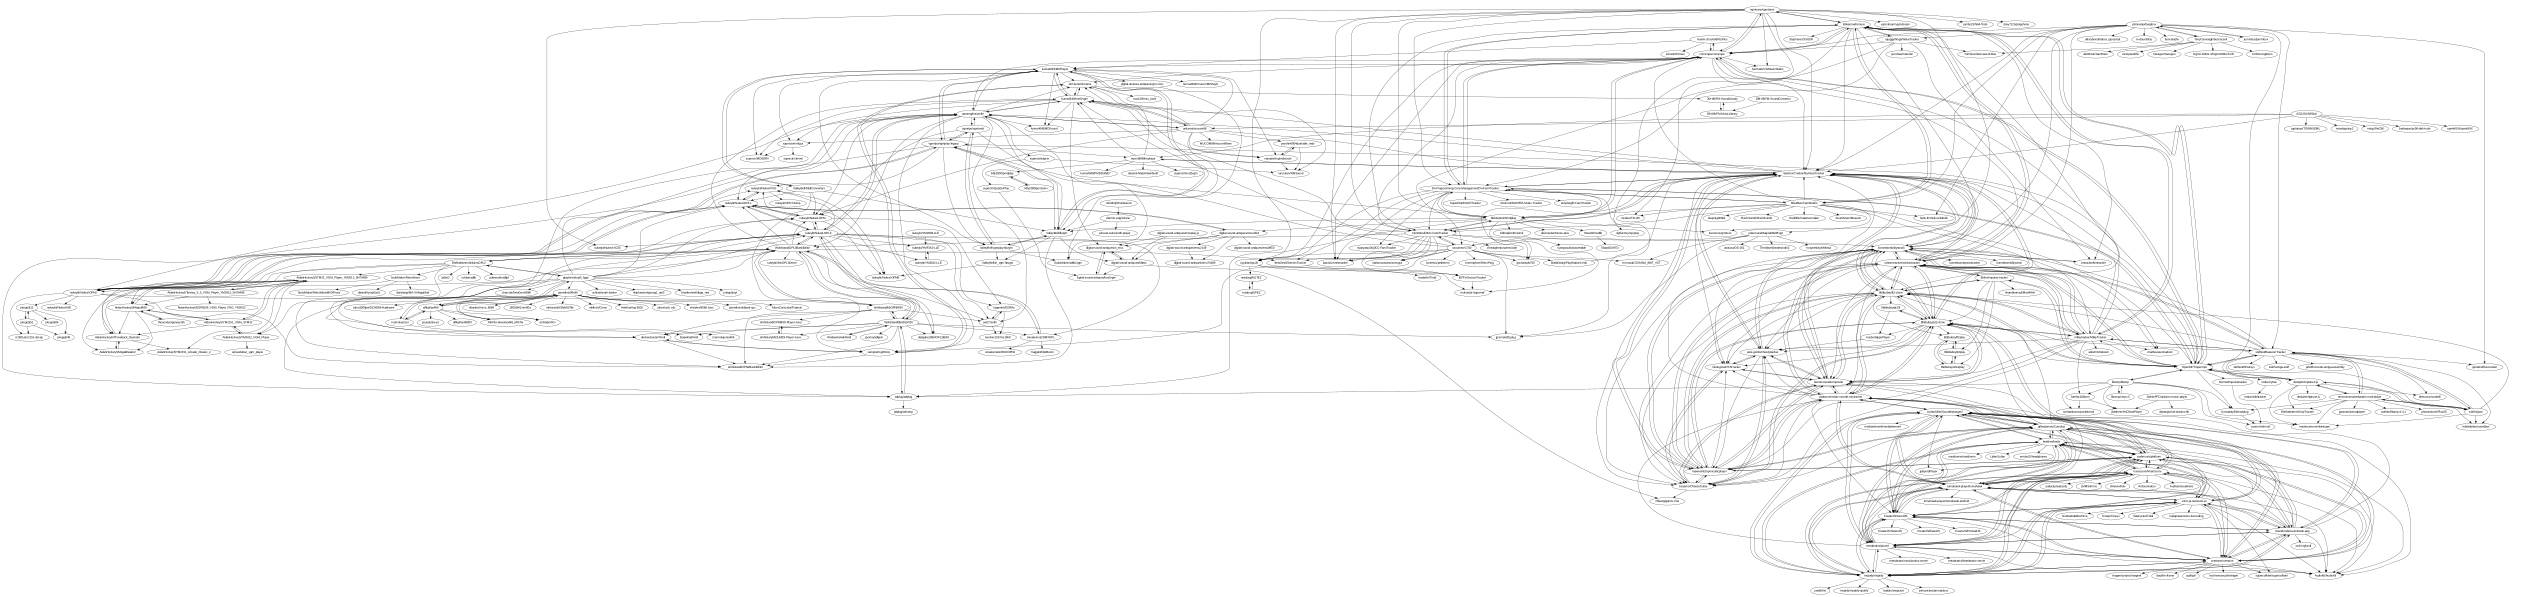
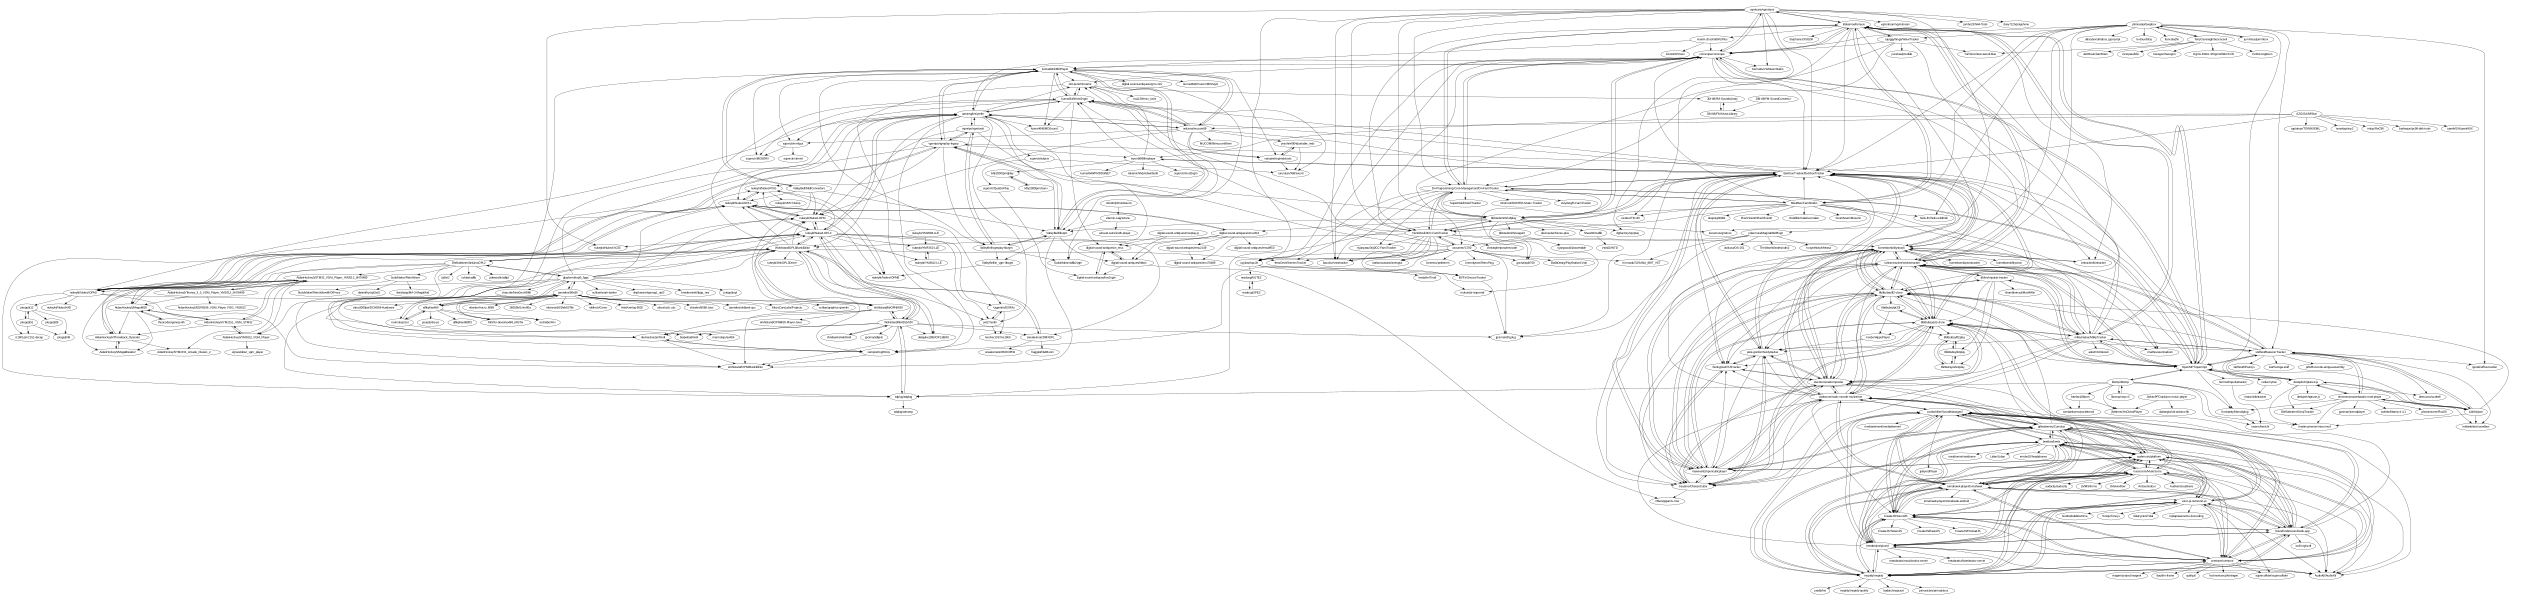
edge "corrscope/corrscope" -> "maxim-zhao/SidWizPlus": now "tildearrow/furnace" -> "maxim-zhao/SidWizPlus"
node "yuxshao/material": label "yuxshao/material" -> "yuxshao/ptcollab"
node "digital-utokusa-antiques/vgm-conv": label "digital-utokusa-antiques/vgm-conv" -> "digital-sound-antiques/vgm-conv"
edge "kuma4649/MDPlayer" -> "onitama/mucom88": added
edge "vampirefrog/fmtoy" -> "110-kenichi/mame": now "vampirefrog/fmtoy" -> "kuma4649/MDPlayer"
edge "BodbDearg/PlayStation1Vsts" -> "Dn-Programming-Core-Management/Dn-FamiTracker": now "HertzDevil/0CC-FamiTracker" -> "Dn-Programming-Core-Management/Dn-FamiTracker"
edge "bbbradsmith/nsfplay" -> "dgrfactory/spcplay": added
node "bbbradsmith/eznsf": label "bbbradsmith/eznsf" -> "bbbradsmith/reagent"
node "Shaw02/WTD": label "Shaw02/WTD" -> "Vsts02/WTD"
edge "tEFFx/SnoozeTracker" -> "mukunda-/supernsf": now "tEFFx/SnoozeTracker" -> "jpcima/ADLplug"
edge "jamieiles/80x86" -> "gtaylormb/opl3_fpga": added
node "schlae/graphics-gremlin": added
edge "Wohlstand/libOPNMIDI" -> "jwt27/esfm": now "Wohlstand/libOPNMIDI" -> "nukeykt/Nuked-OPM"
node "Wohlstand/ADLMIDI-Player-Java": removed
edge "milkytracker/MilkyTracker" -> "Artefact2/libxm": now "milkytracker/MilkyTracker" -> "OpenMPT/openmpt"
node "sezero/mikmod": label "sezero/mikmod" -> "sezero/kenichi"
node "martincameron/leiningen": label "martincameron/leiningen" -> "martincameron/micromod"
edge "cashmusic/platform" -> "jplayer/jPlayer": now "cashmusic/platform" -> "gillesdemey/Cumulus"
edge "beetbox/beets" -> "Soundnode/soundnode-app": added
edge "sonic-pi-net/sonic-pi" -> "tomahawk-player/tomahawk": removed
